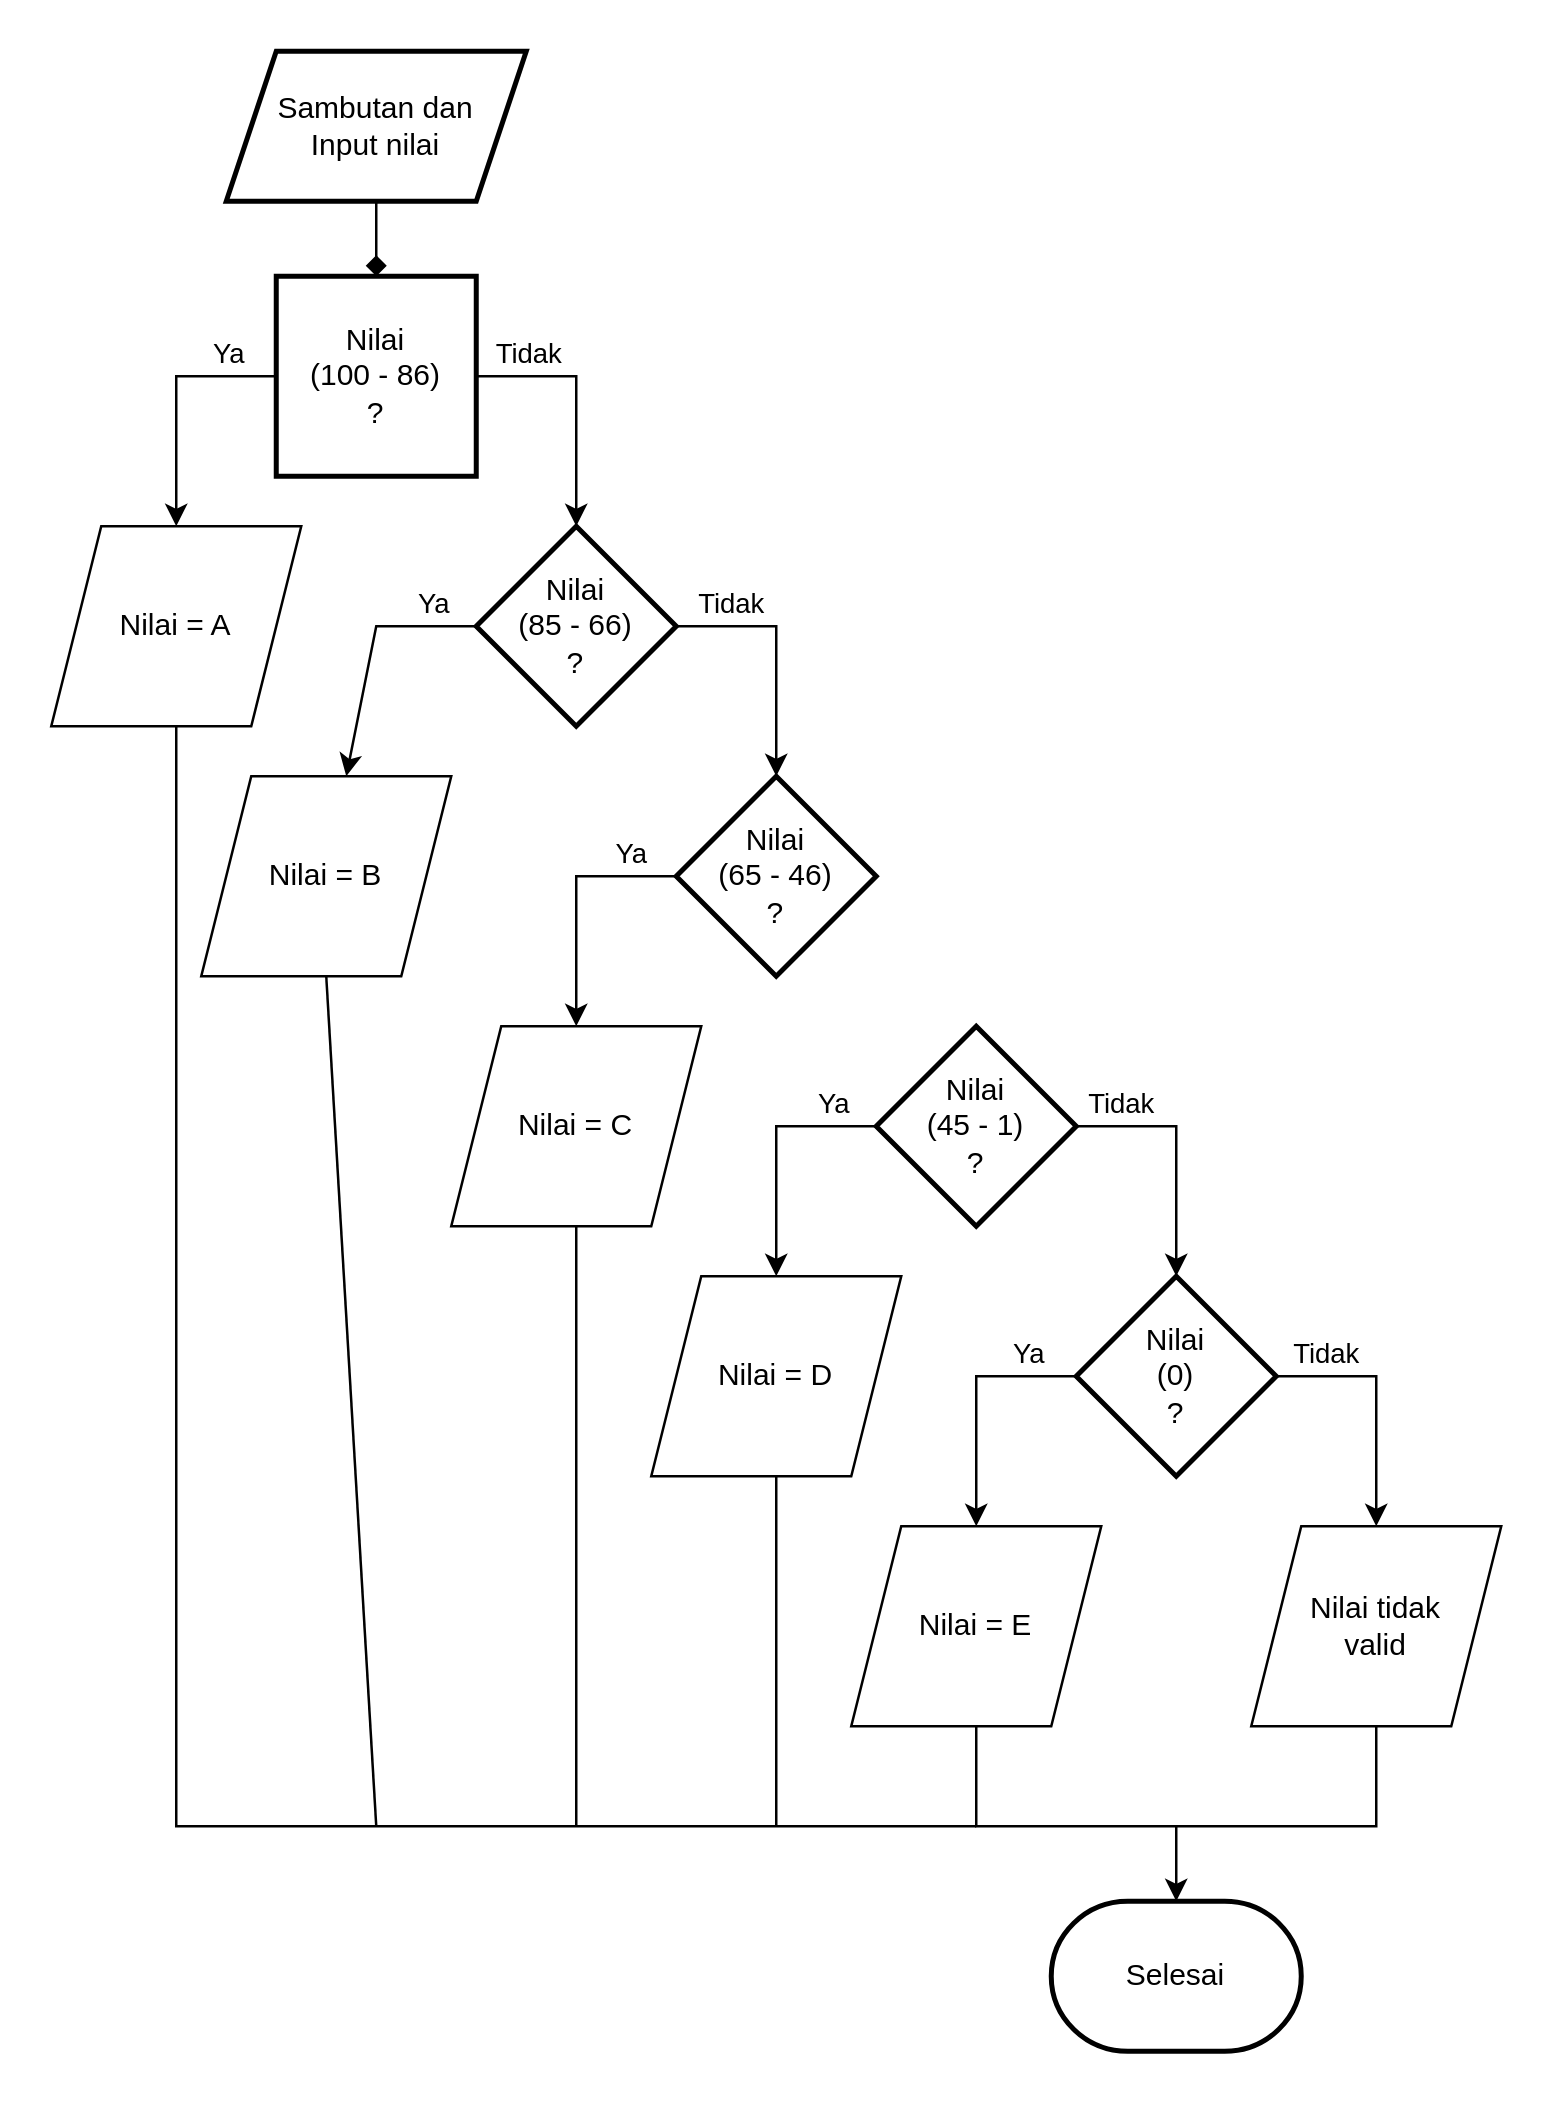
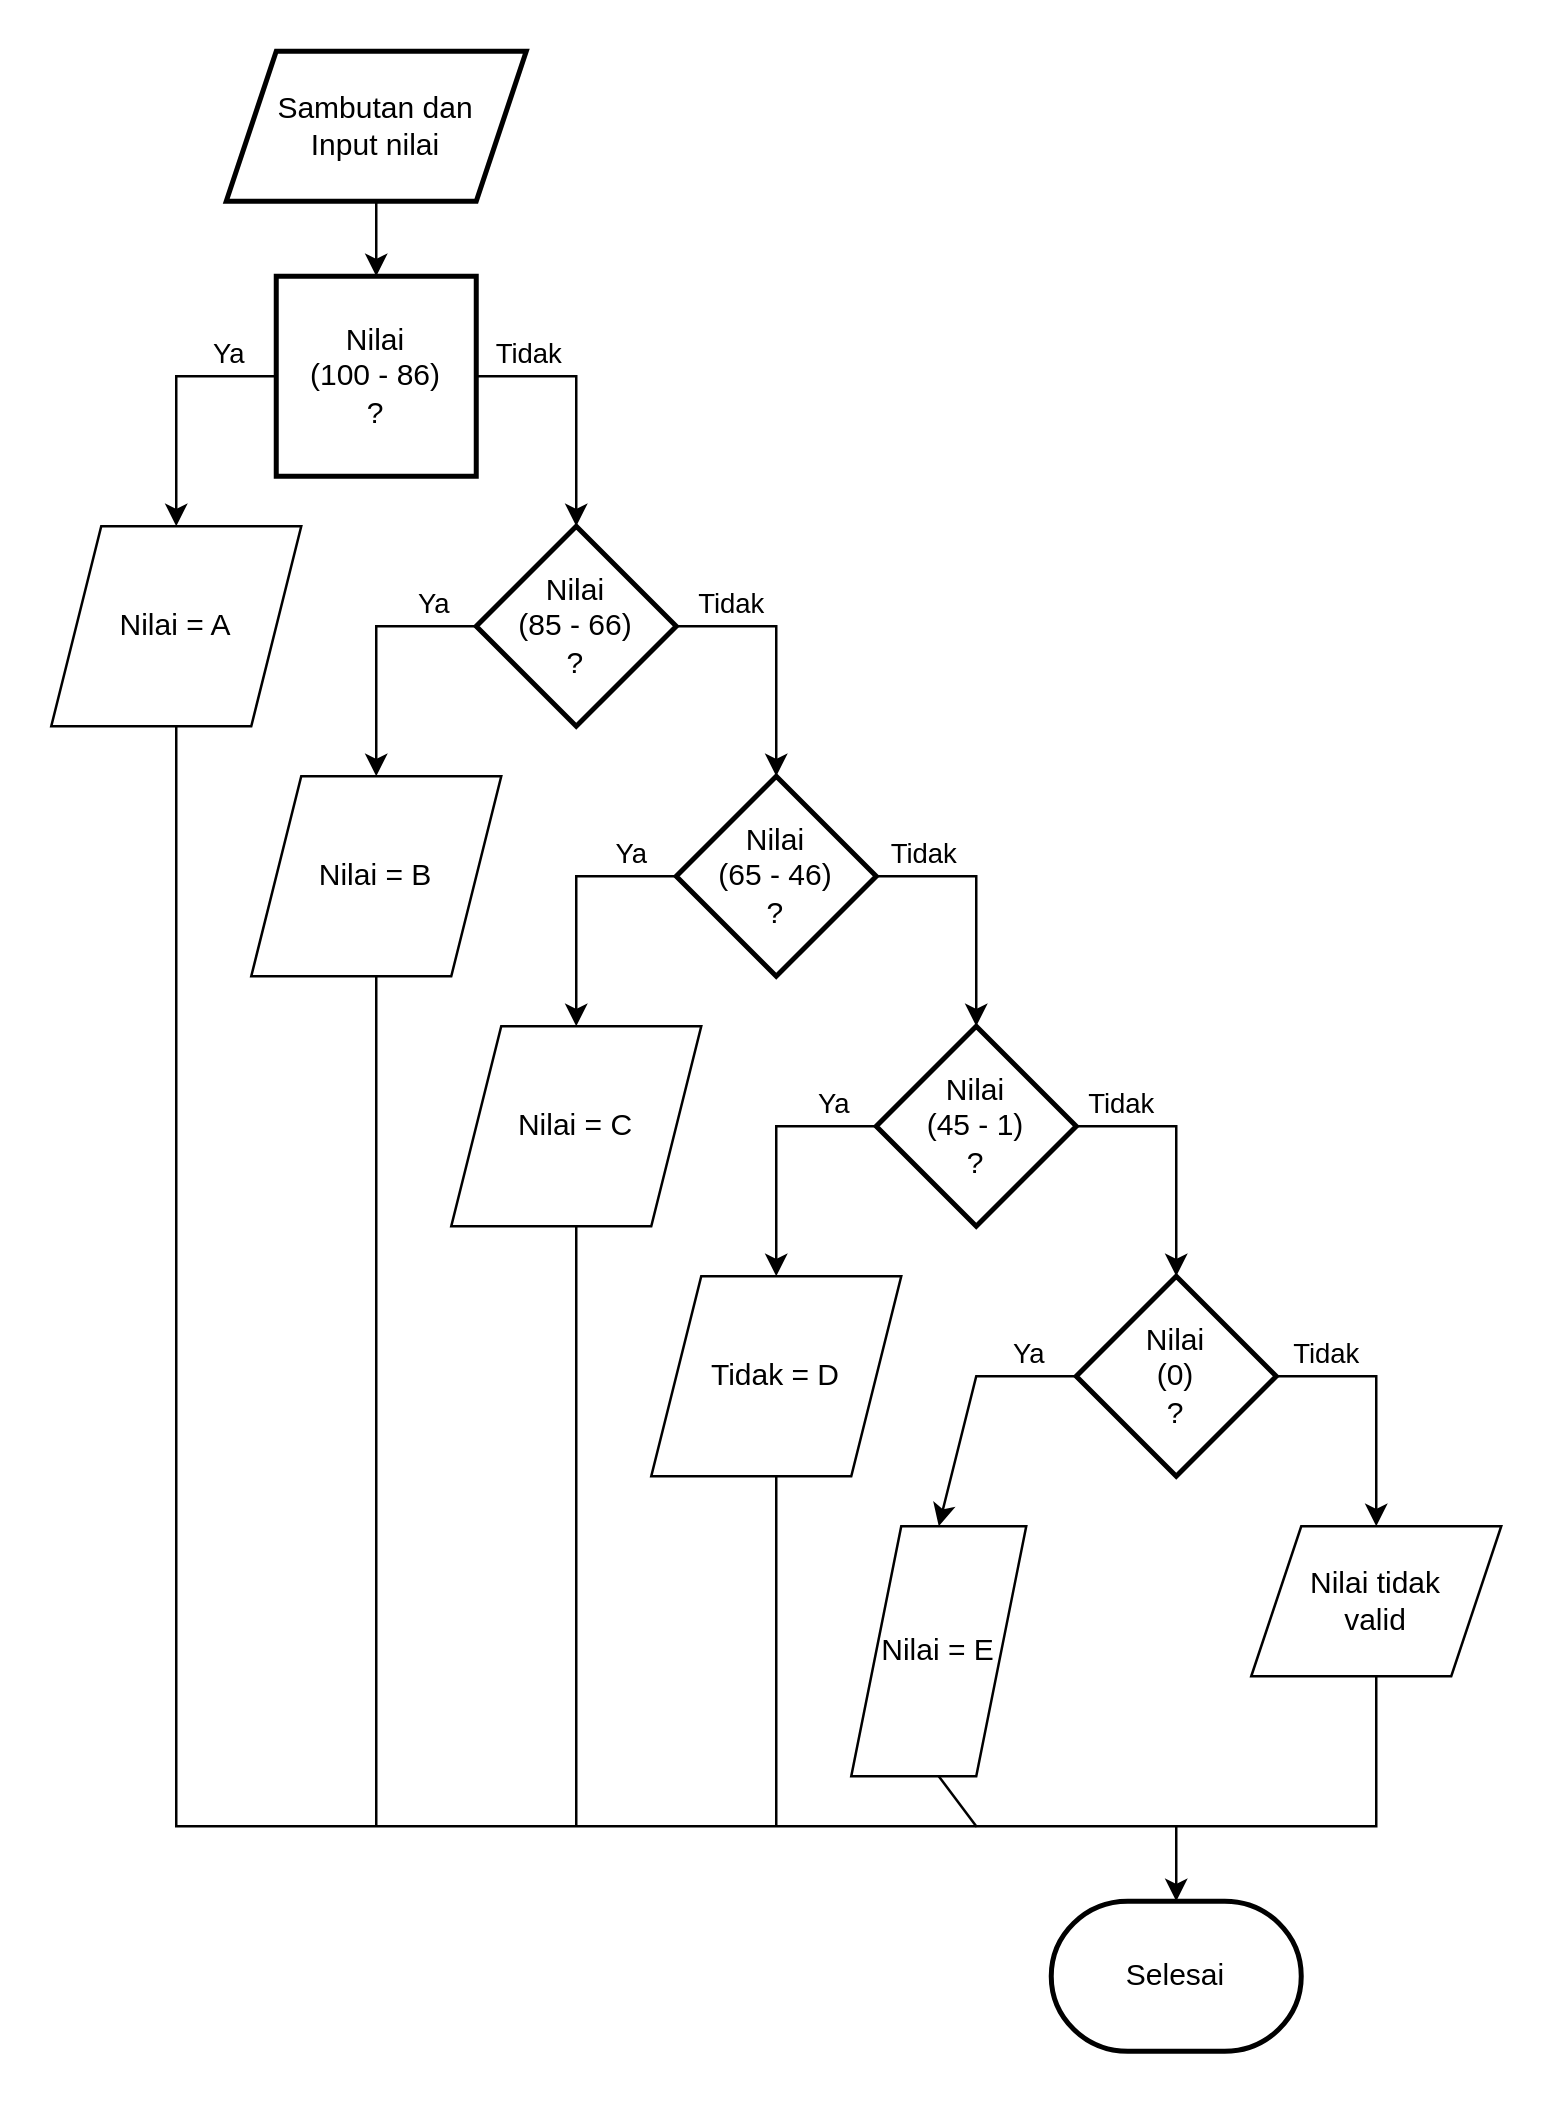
edge "Sambutan dan Input nilai" -> "Nilai (100 - 86) ?": arrowhead diamond -> classic
node "Nilai = B": moved (326, 876) -> (376, 876)
edge "Nilai (65 - 46) ?" -> "Nilai (45 - 1) ?": added, label "Tidak"
node "Nilai = D": label "Nilai = D" -> "Tidak = D"
node "Nilai = E": size 250x200 -> 175x250
node "Nilai tidak valid": size 250x200 -> 250x150
